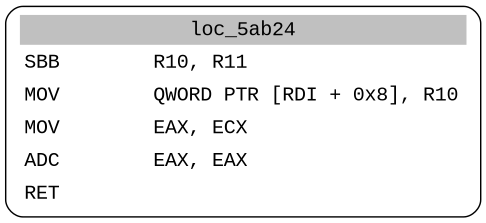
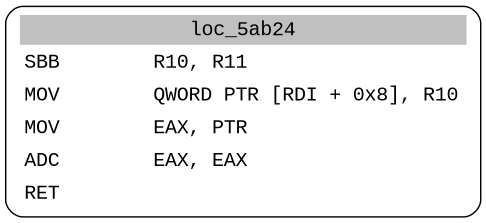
node "loc_5ab24": text "MOV        EAX, ECX" -> "MOV        EAX, PTR"
